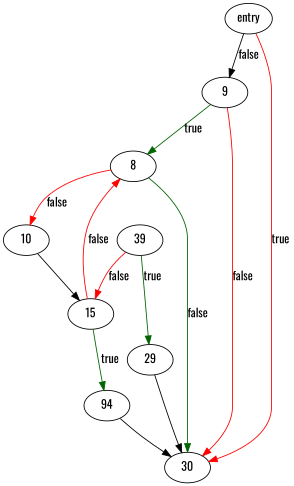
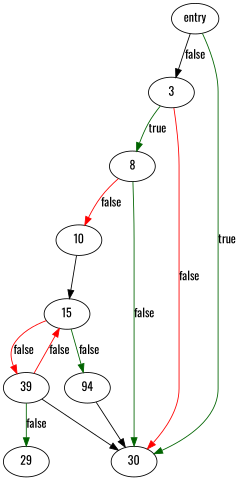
node "9": label "9" -> "3"
edge "15" -> "8": now "15" -> "39"
edge "entry" -> "30": color red -> darkgreen
edge "39" -> "29": label "true" -> "false"
edge "15" -> "94": label "true" -> "false"
edge "29" -> "30": now "39" -> "30"
